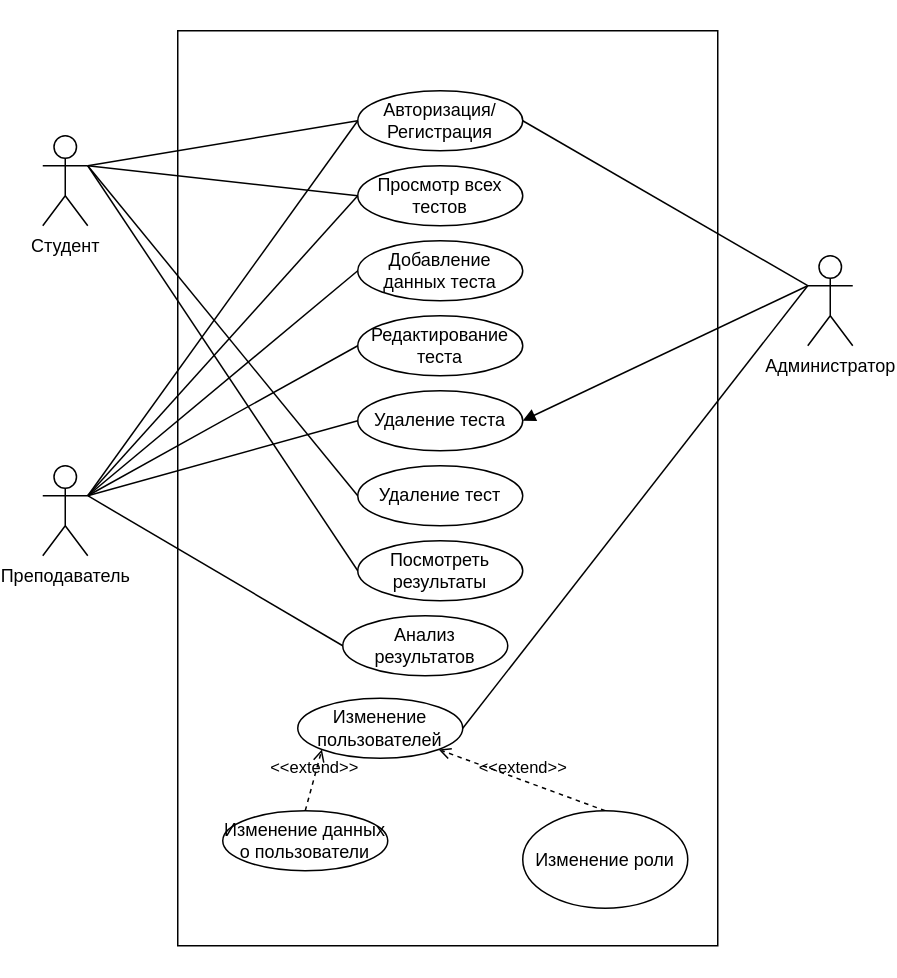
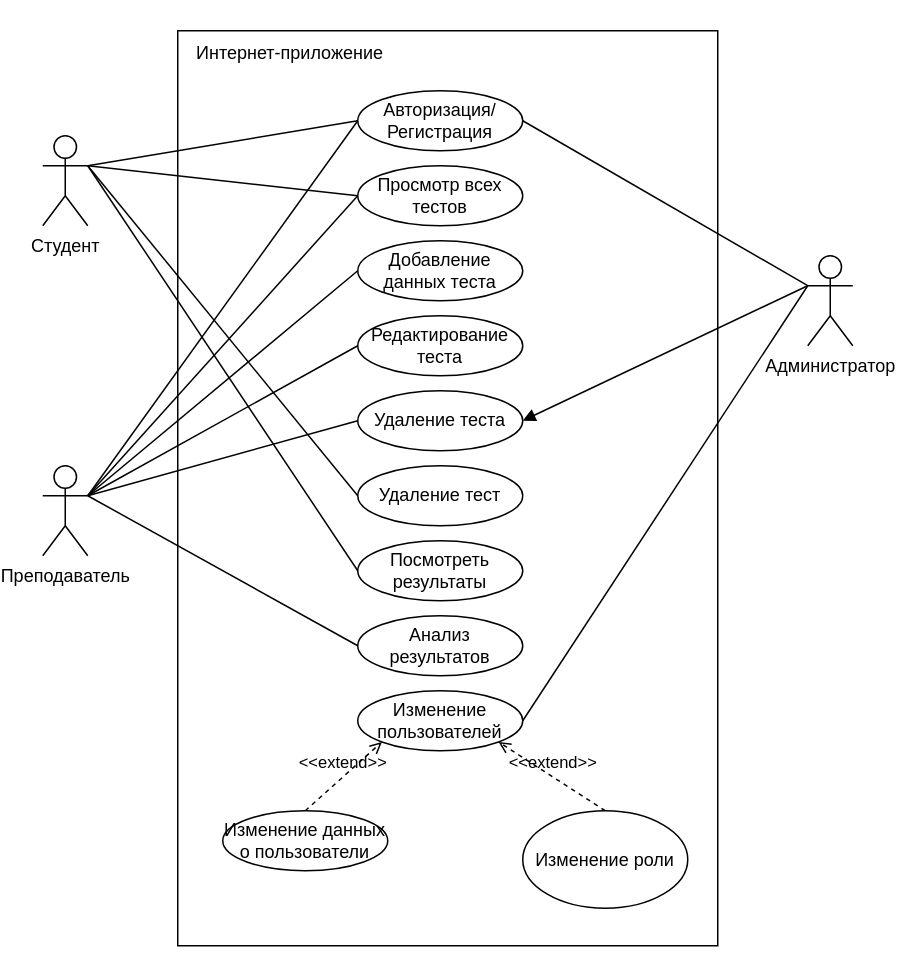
node "Интернет-приложение": added
node "Анализ результатов": moved (425, 646) -> (440, 646)
node "Изменение пользователей": moved (380, 728) -> (440, 721)
